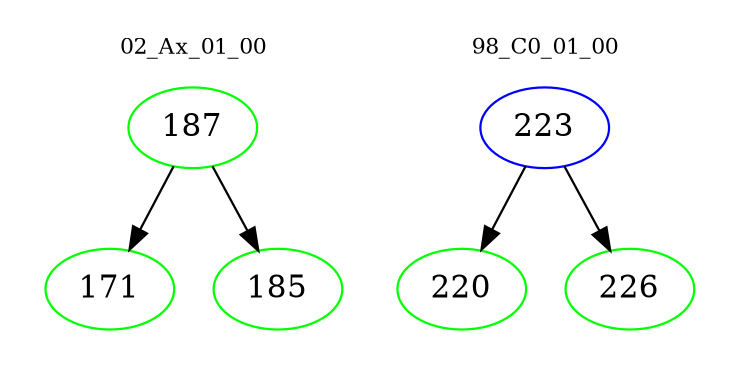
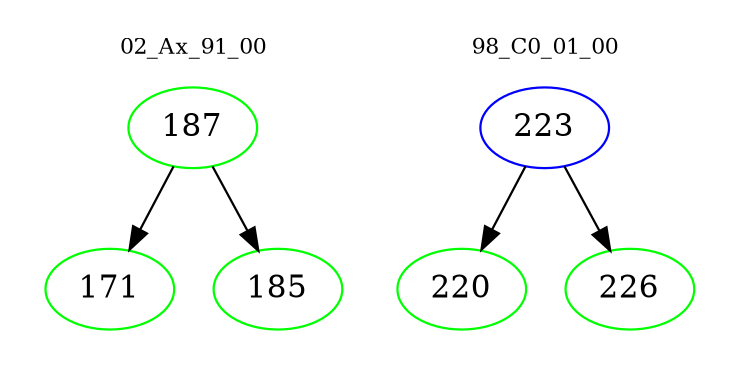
cluster "02_Ax_01_00": label "02_Ax_01_00" -> "02_Ax_91_00"
